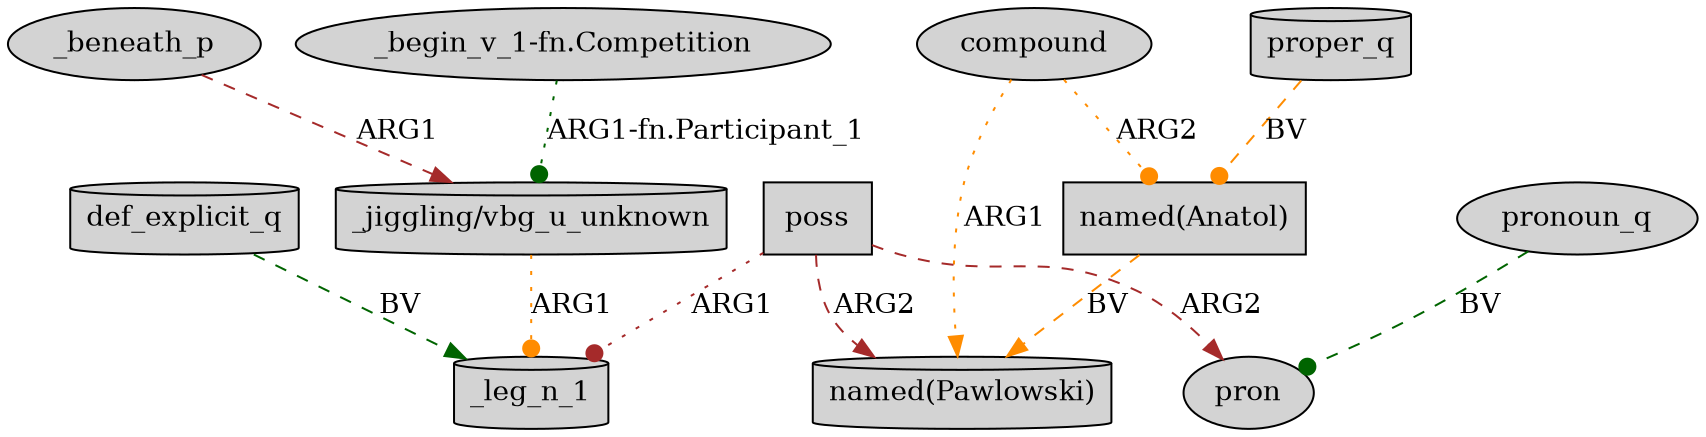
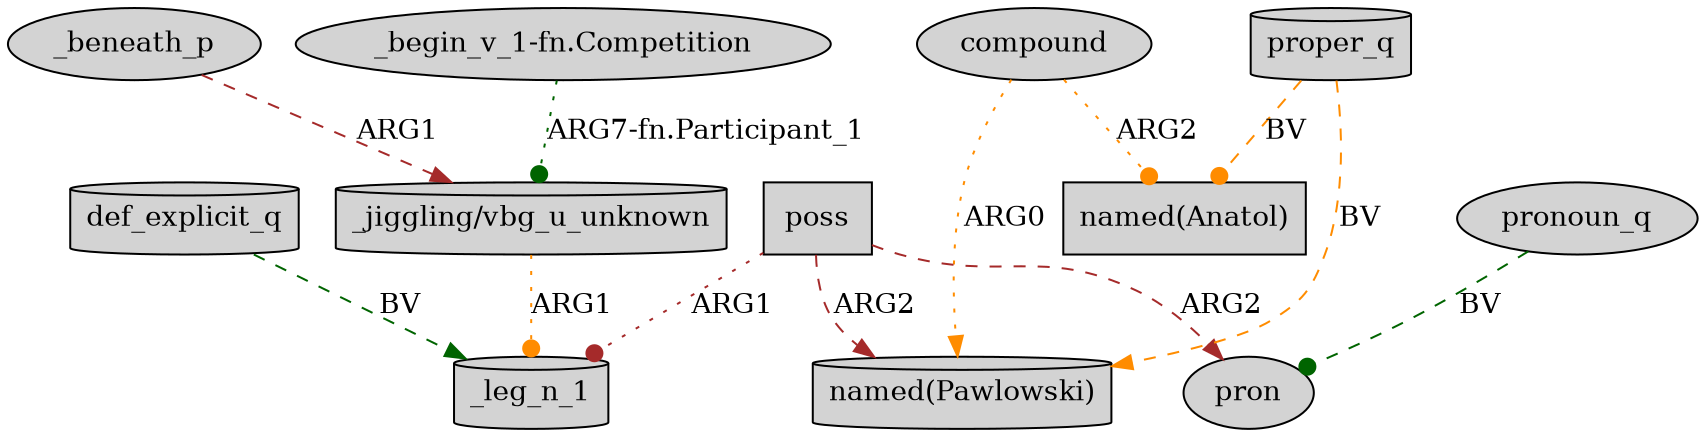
edge "_begin_v_1-fn.Competition" -> "_jiggling/vbg_u_unknown": label "ARG1-fn.Participant_1" -> "ARG7-fn.Participant_1"
edge "compound" -> "named(Pawlowski)": label "ARG1" -> "ARG0"
edge "named(Anatol)" -> "named(Pawlowski)": now "proper_q" -> "named(Pawlowski)"
